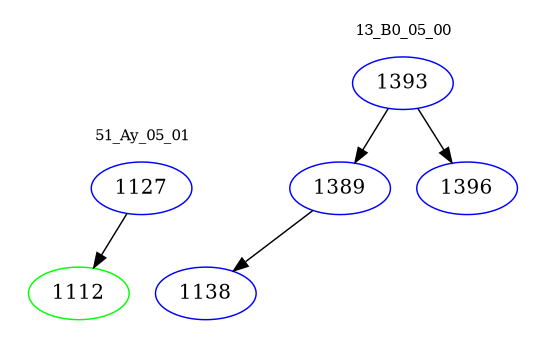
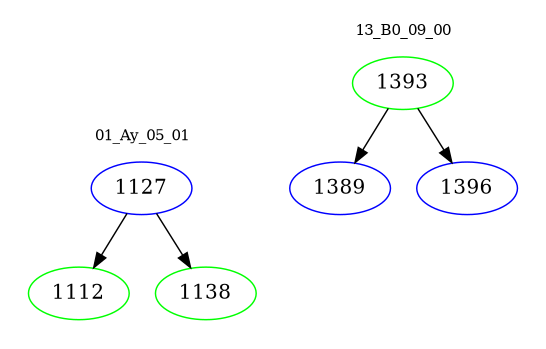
cluster "13_B0_05_00": label "13_B0_05_00" -> "13_B0_09_00"
node "1393": color blue -> green
cluster "51_Ay_05_01": label "51_Ay_05_01" -> "01_Ay_05_01"
edge "1389" -> "1138": now "1127" -> "1138"
node "1138": color blue -> green
